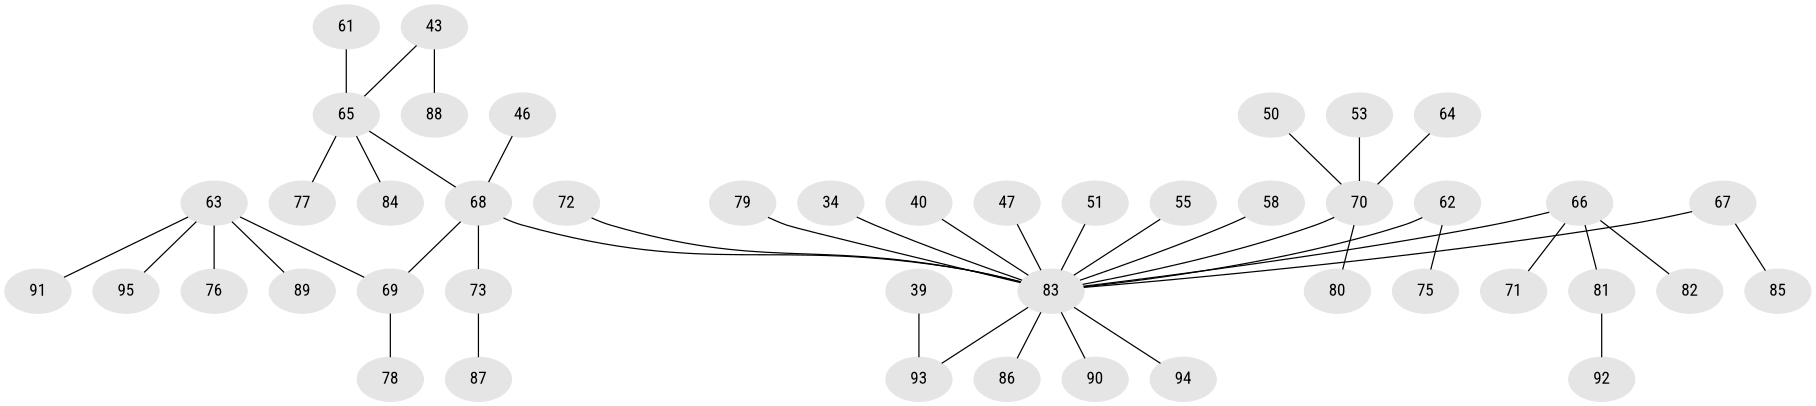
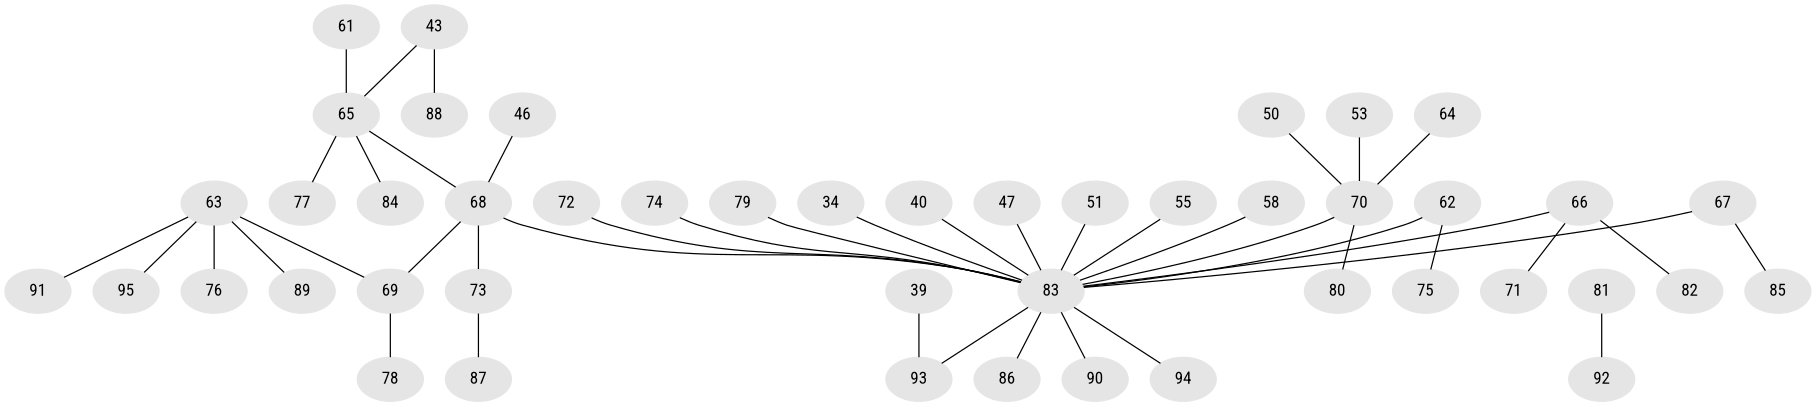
node "74": added
edge "66" -- "81": removed
